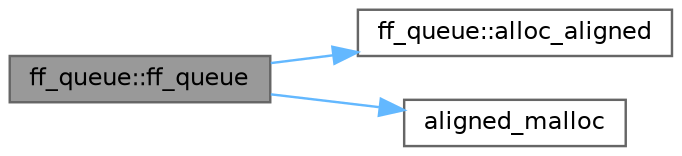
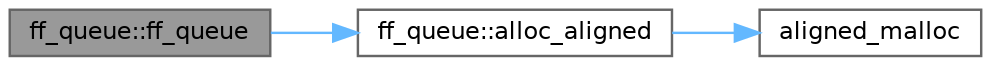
edge "ff_queue::ff_queue" -> "aligned_malloc": now "ff_queue::alloc_aligned" -> "aligned_malloc"
